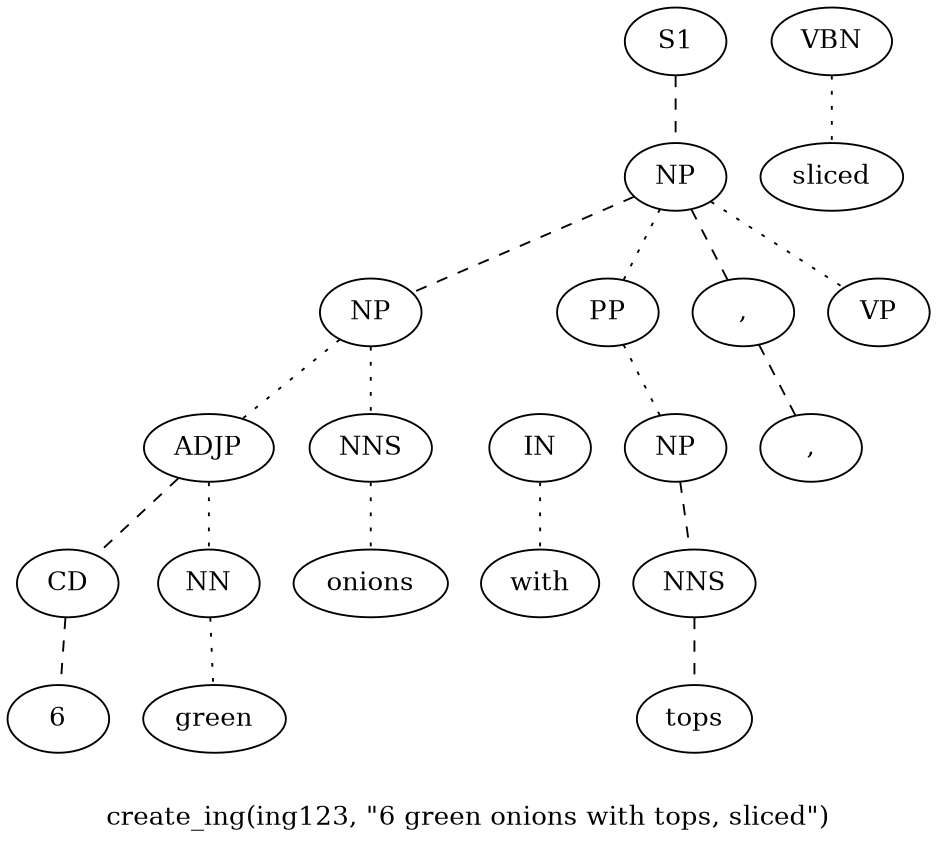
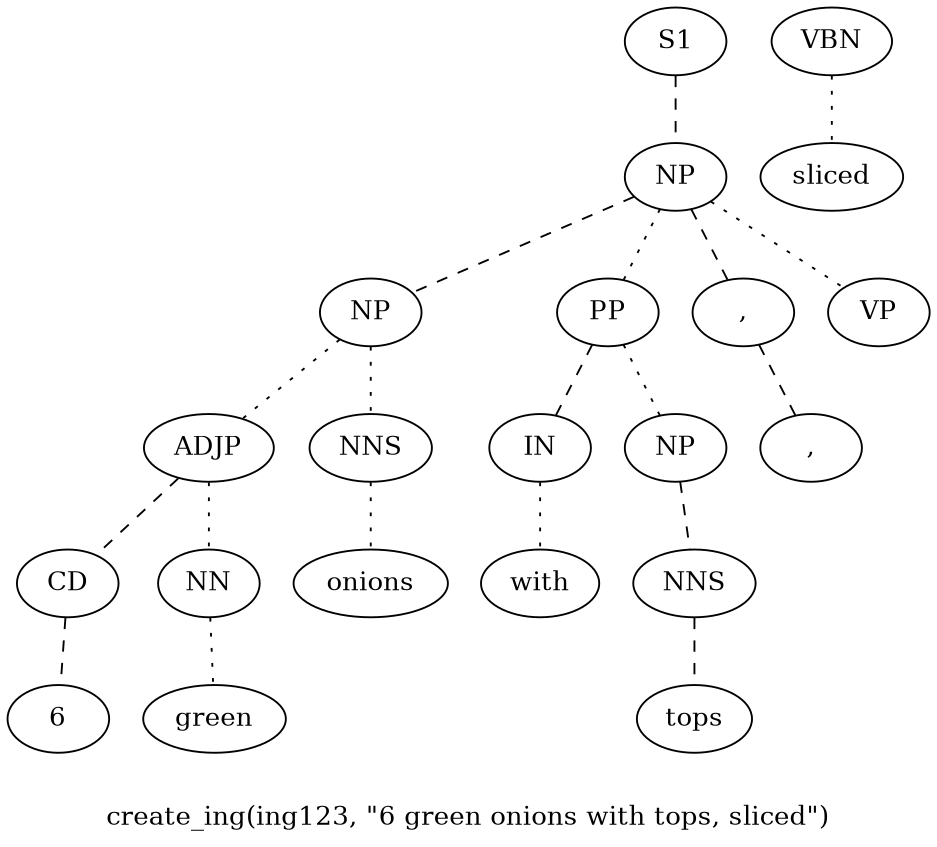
edge "PP" -- "IN": added
